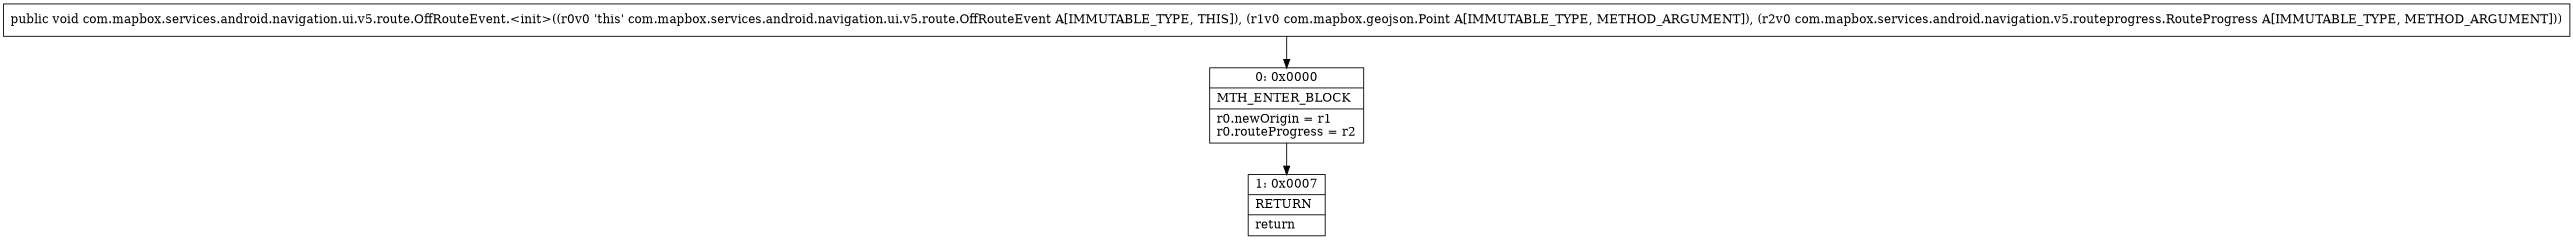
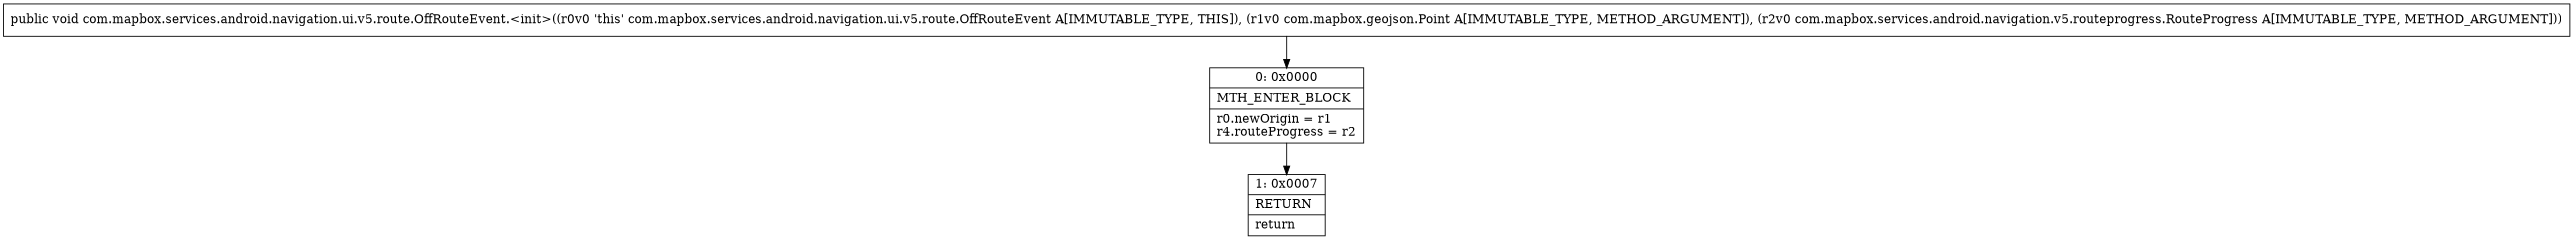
node "0: 0x0000": text "r0.routeProgress = r2" -> "r4.routeProgress = r2"
